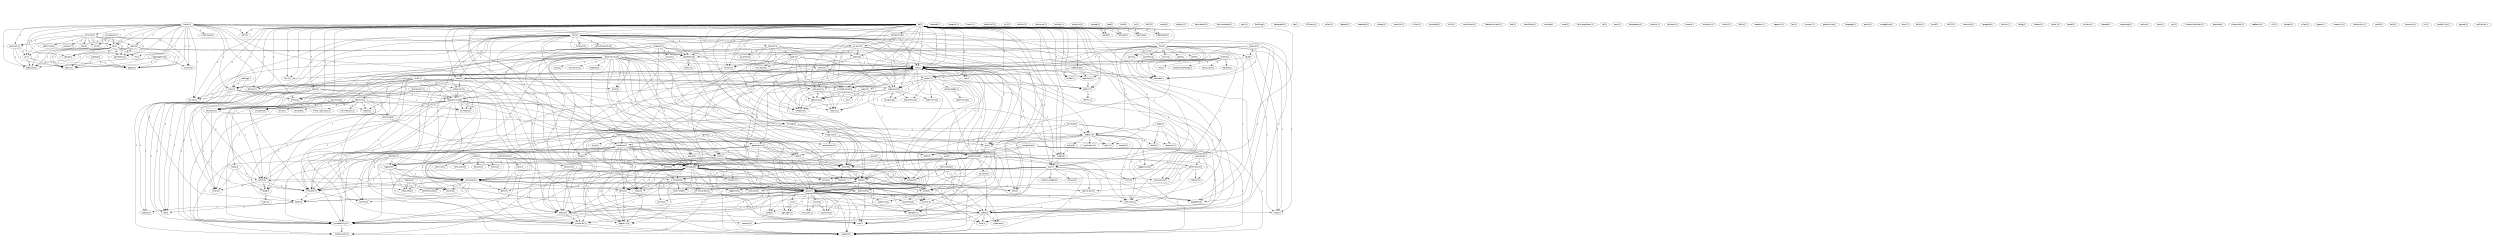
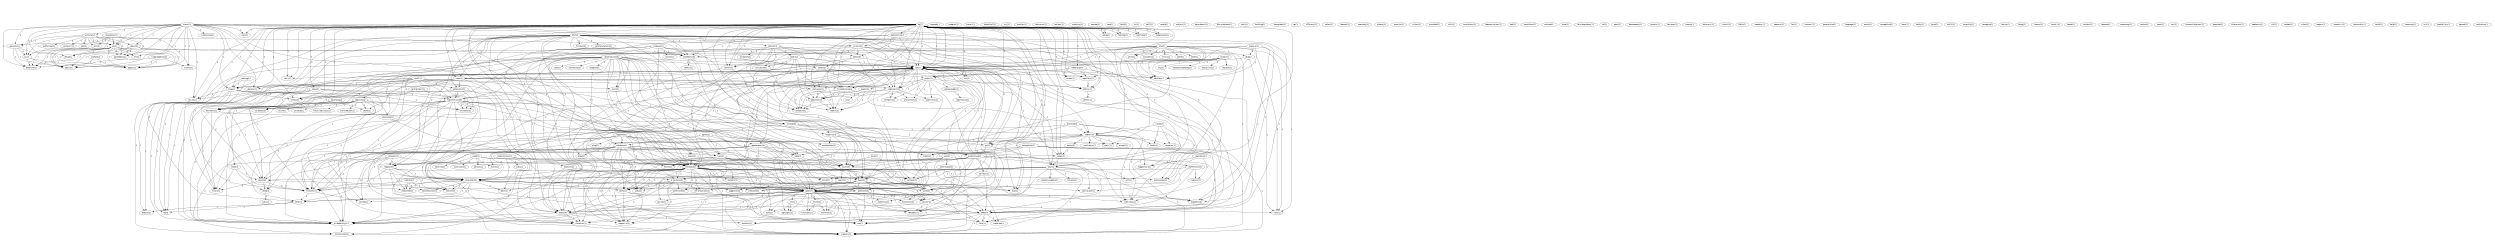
edge "operative(3)" -> "difference(3)": now "operative(3)" -> "suggestion(1)"
